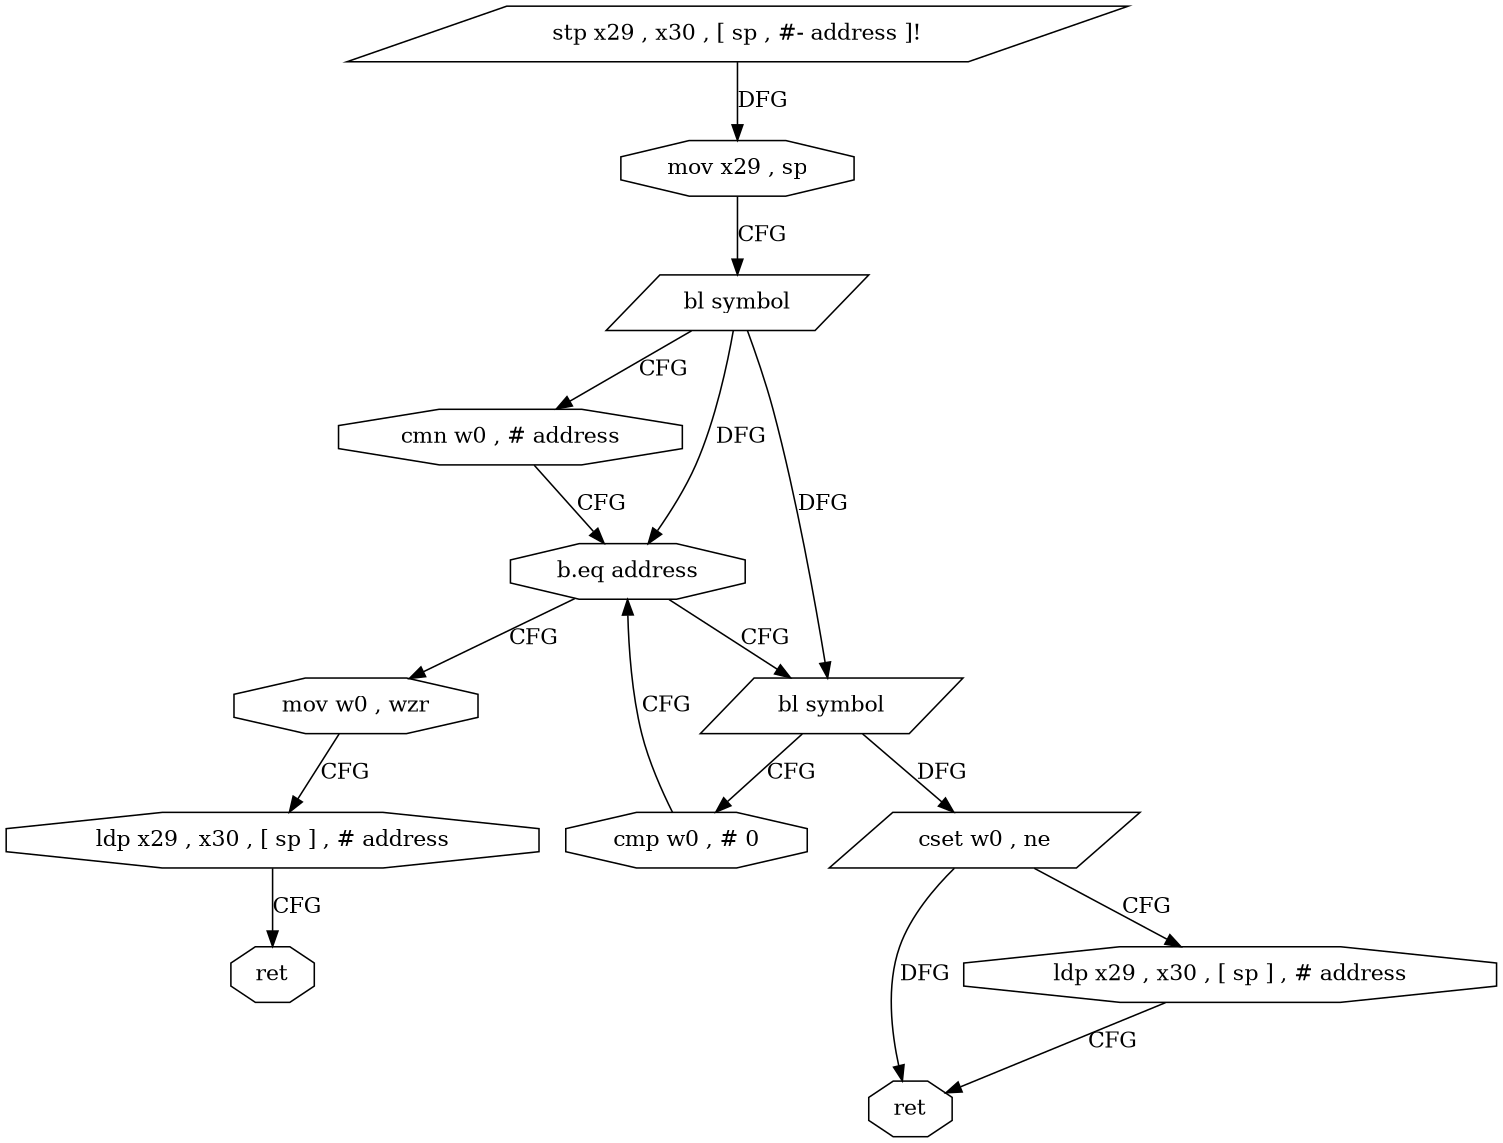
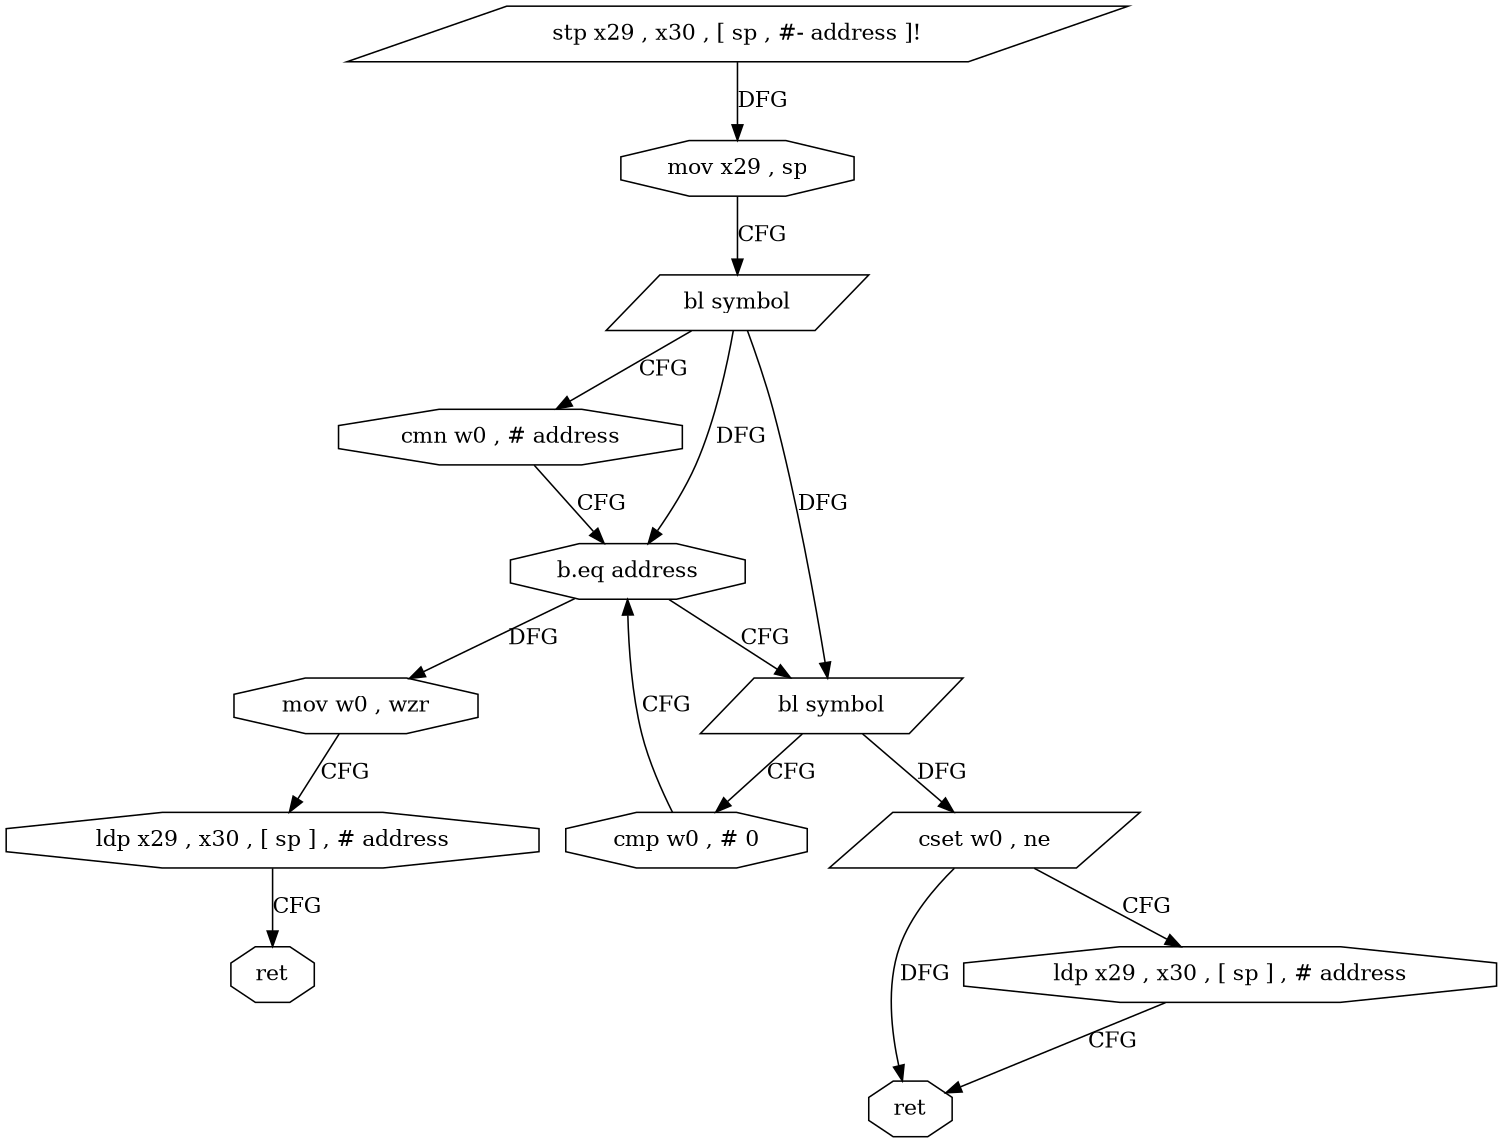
edge "b.eq address" -> "mov w0 , wzr": label "CFG" -> "DFG"
